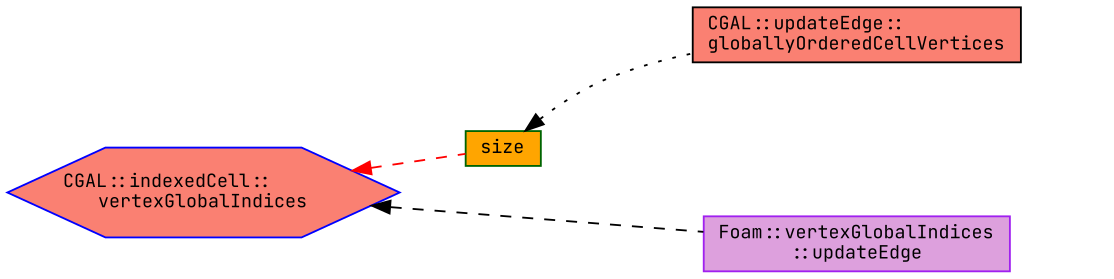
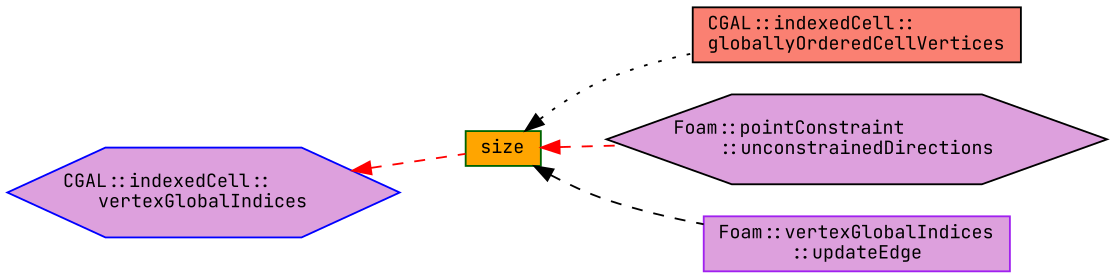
node "CGAL::updateEdge:: globallyOrderedCellVertices": label "CGAL::updateEdge:: globallyOrderedCellVertices" -> "CGAL::indexedCell:: globallyOrderedCellVertices"
node "Foam::pointConstraint ::unconstrainedDirections": added
node "CGAL::indexedCell:: vertexGlobalIndices": fillcolor salmon -> plum
edge "Foam::vertexGlobalIndices ::updateEdge" -> "CGAL::indexedCell:: vertexGlobalIndices": now "Foam::vertexGlobalIndices ::updateEdge" -> "size"
